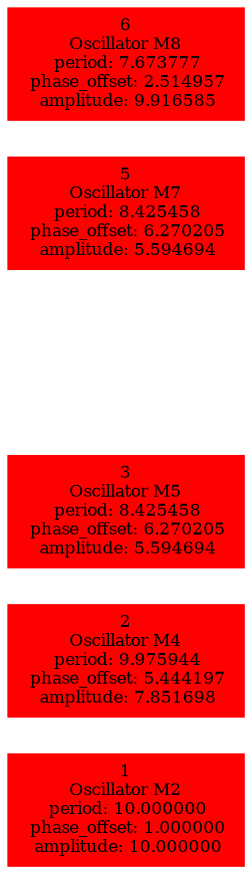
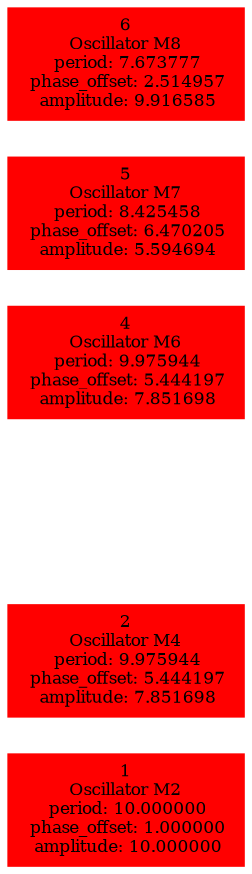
node "5": text "phase_offset: 6.270205" -> "phase_offset: 6.470205"
node "4": added
node "3": removed
